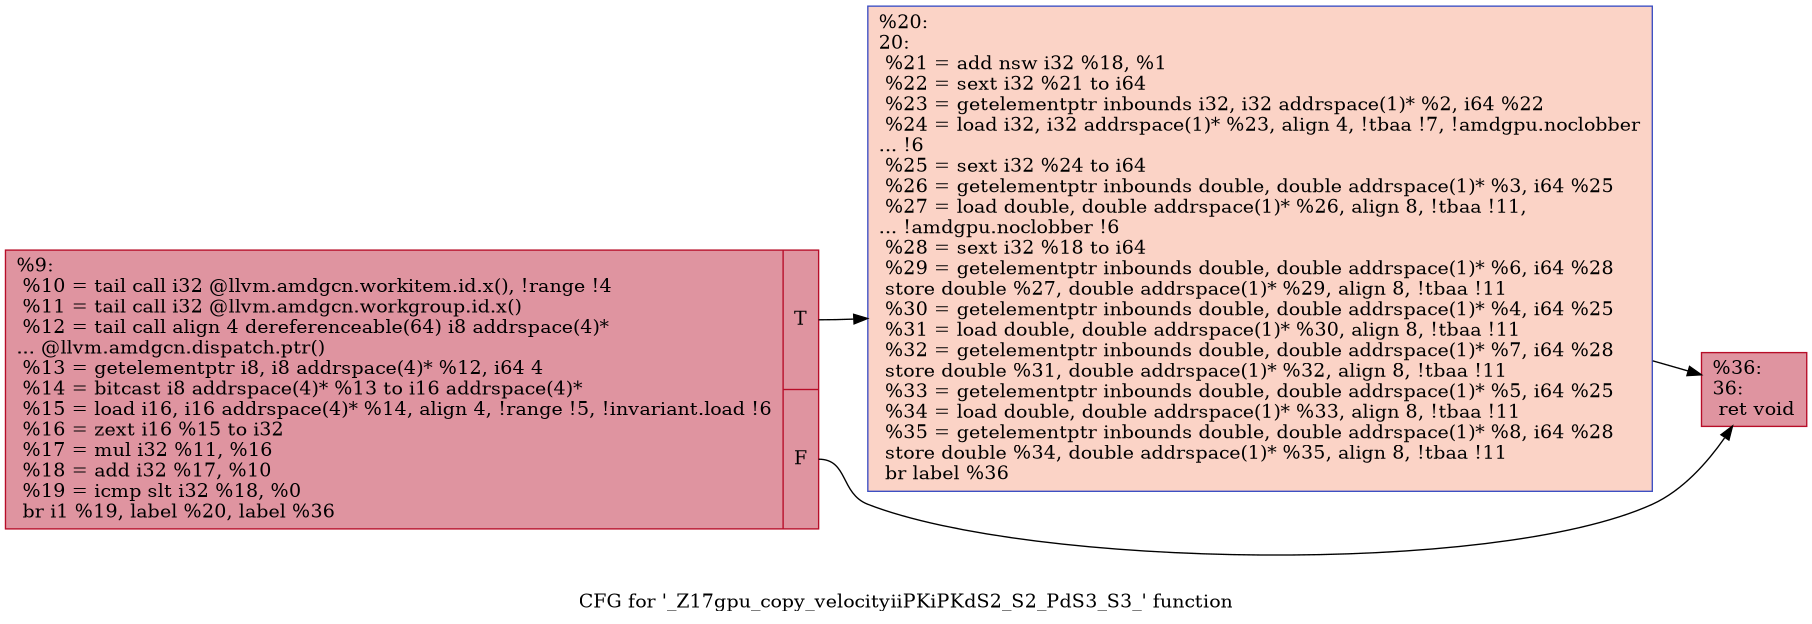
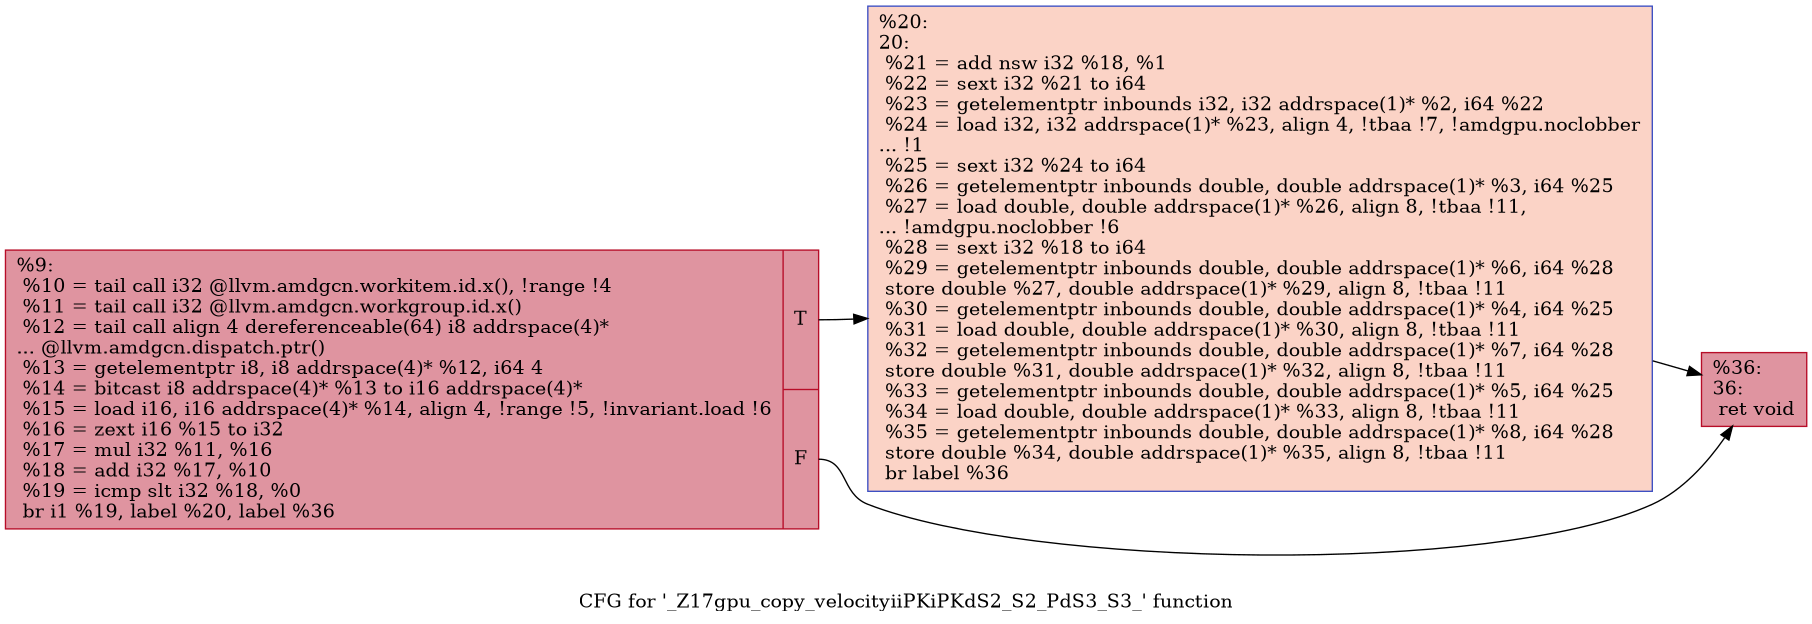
node "%20:": text "... !6" -> "... !1"
